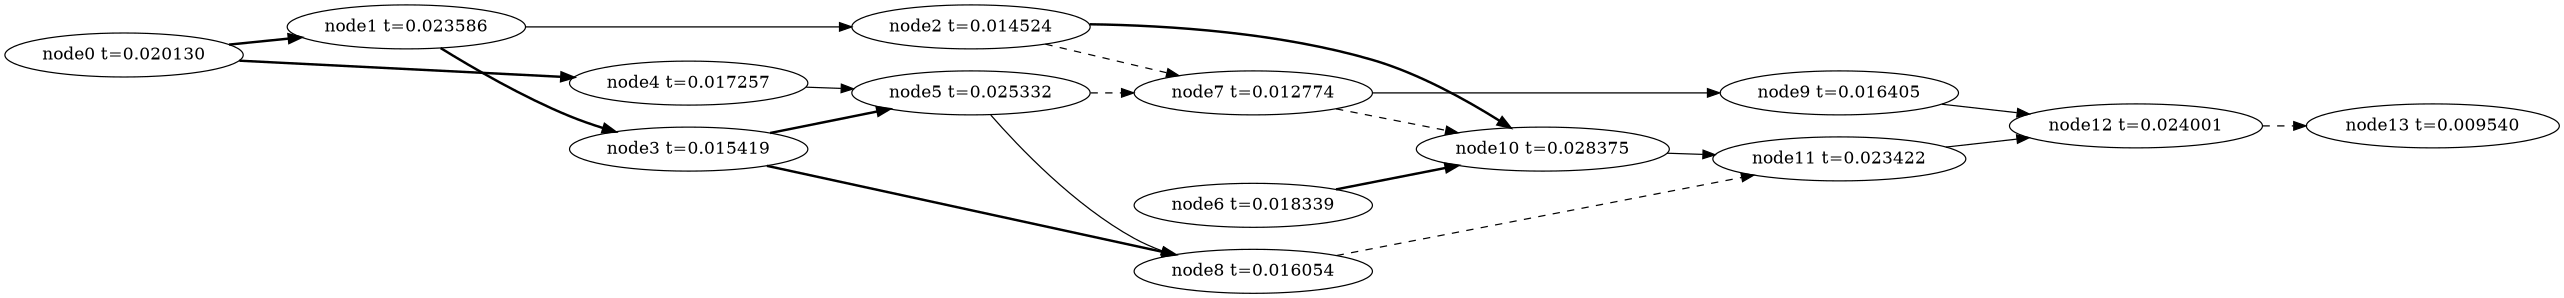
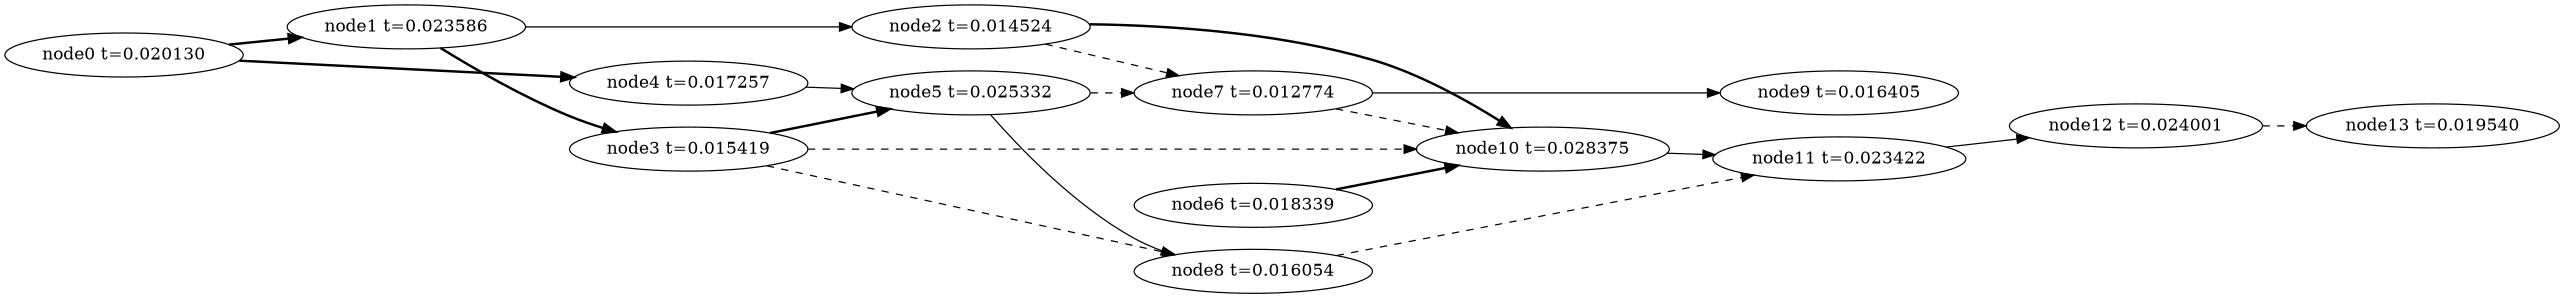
edge "node9 t=0.016405" -> "node12 t=0.024001": removed
node "node13 t=0.009540": label "node13 t=0.009540" -> "node13 t=0.019540"
edge "node3 t=0.015419" -> "node10 t=0.028375": added
edge "node3 t=0.015419" -> "node8 t=0.016054": style bold -> dashed
